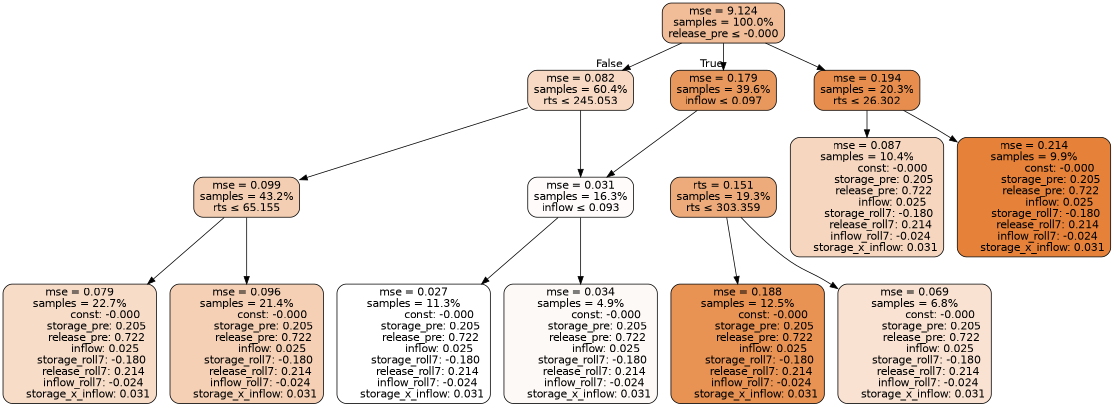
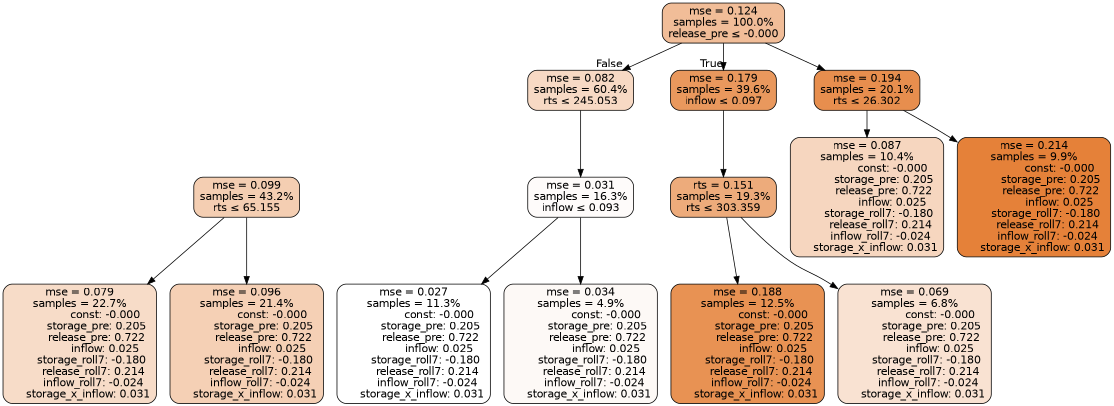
node "mse = 9.124 samples = 100.0% release_pre ≤ -0.000": label "mse = 9.124 samples = 100.0% release_pre ≤ -0.000" -> "mse = 0.124 samples = 100.0% release_pre ≤ -0.000"
node "mse = 0.194 samples = 20.3% rts ≤ 26.302": label "mse = 0.194 samples = 20.3% rts ≤ 26.302" -> "mse = 0.194 samples = 20.1% rts ≤ 26.302"
edge "mse = 0.179 samples = 39.6% inflow ≤ 0.097" -> "mse = 0.031 samples = 16.3% inflow ≤ 0.093": now "mse = 0.179 samples = 39.6% inflow ≤ 0.097" -> "rts = 0.151 samples = 19.3% rts ≤ 303.359"
edge "mse = 0.082 samples = 60.4% rts ≤ 245.053" -> "mse = 0.099 samples = 43.2% rts ≤ 65.155": removed
